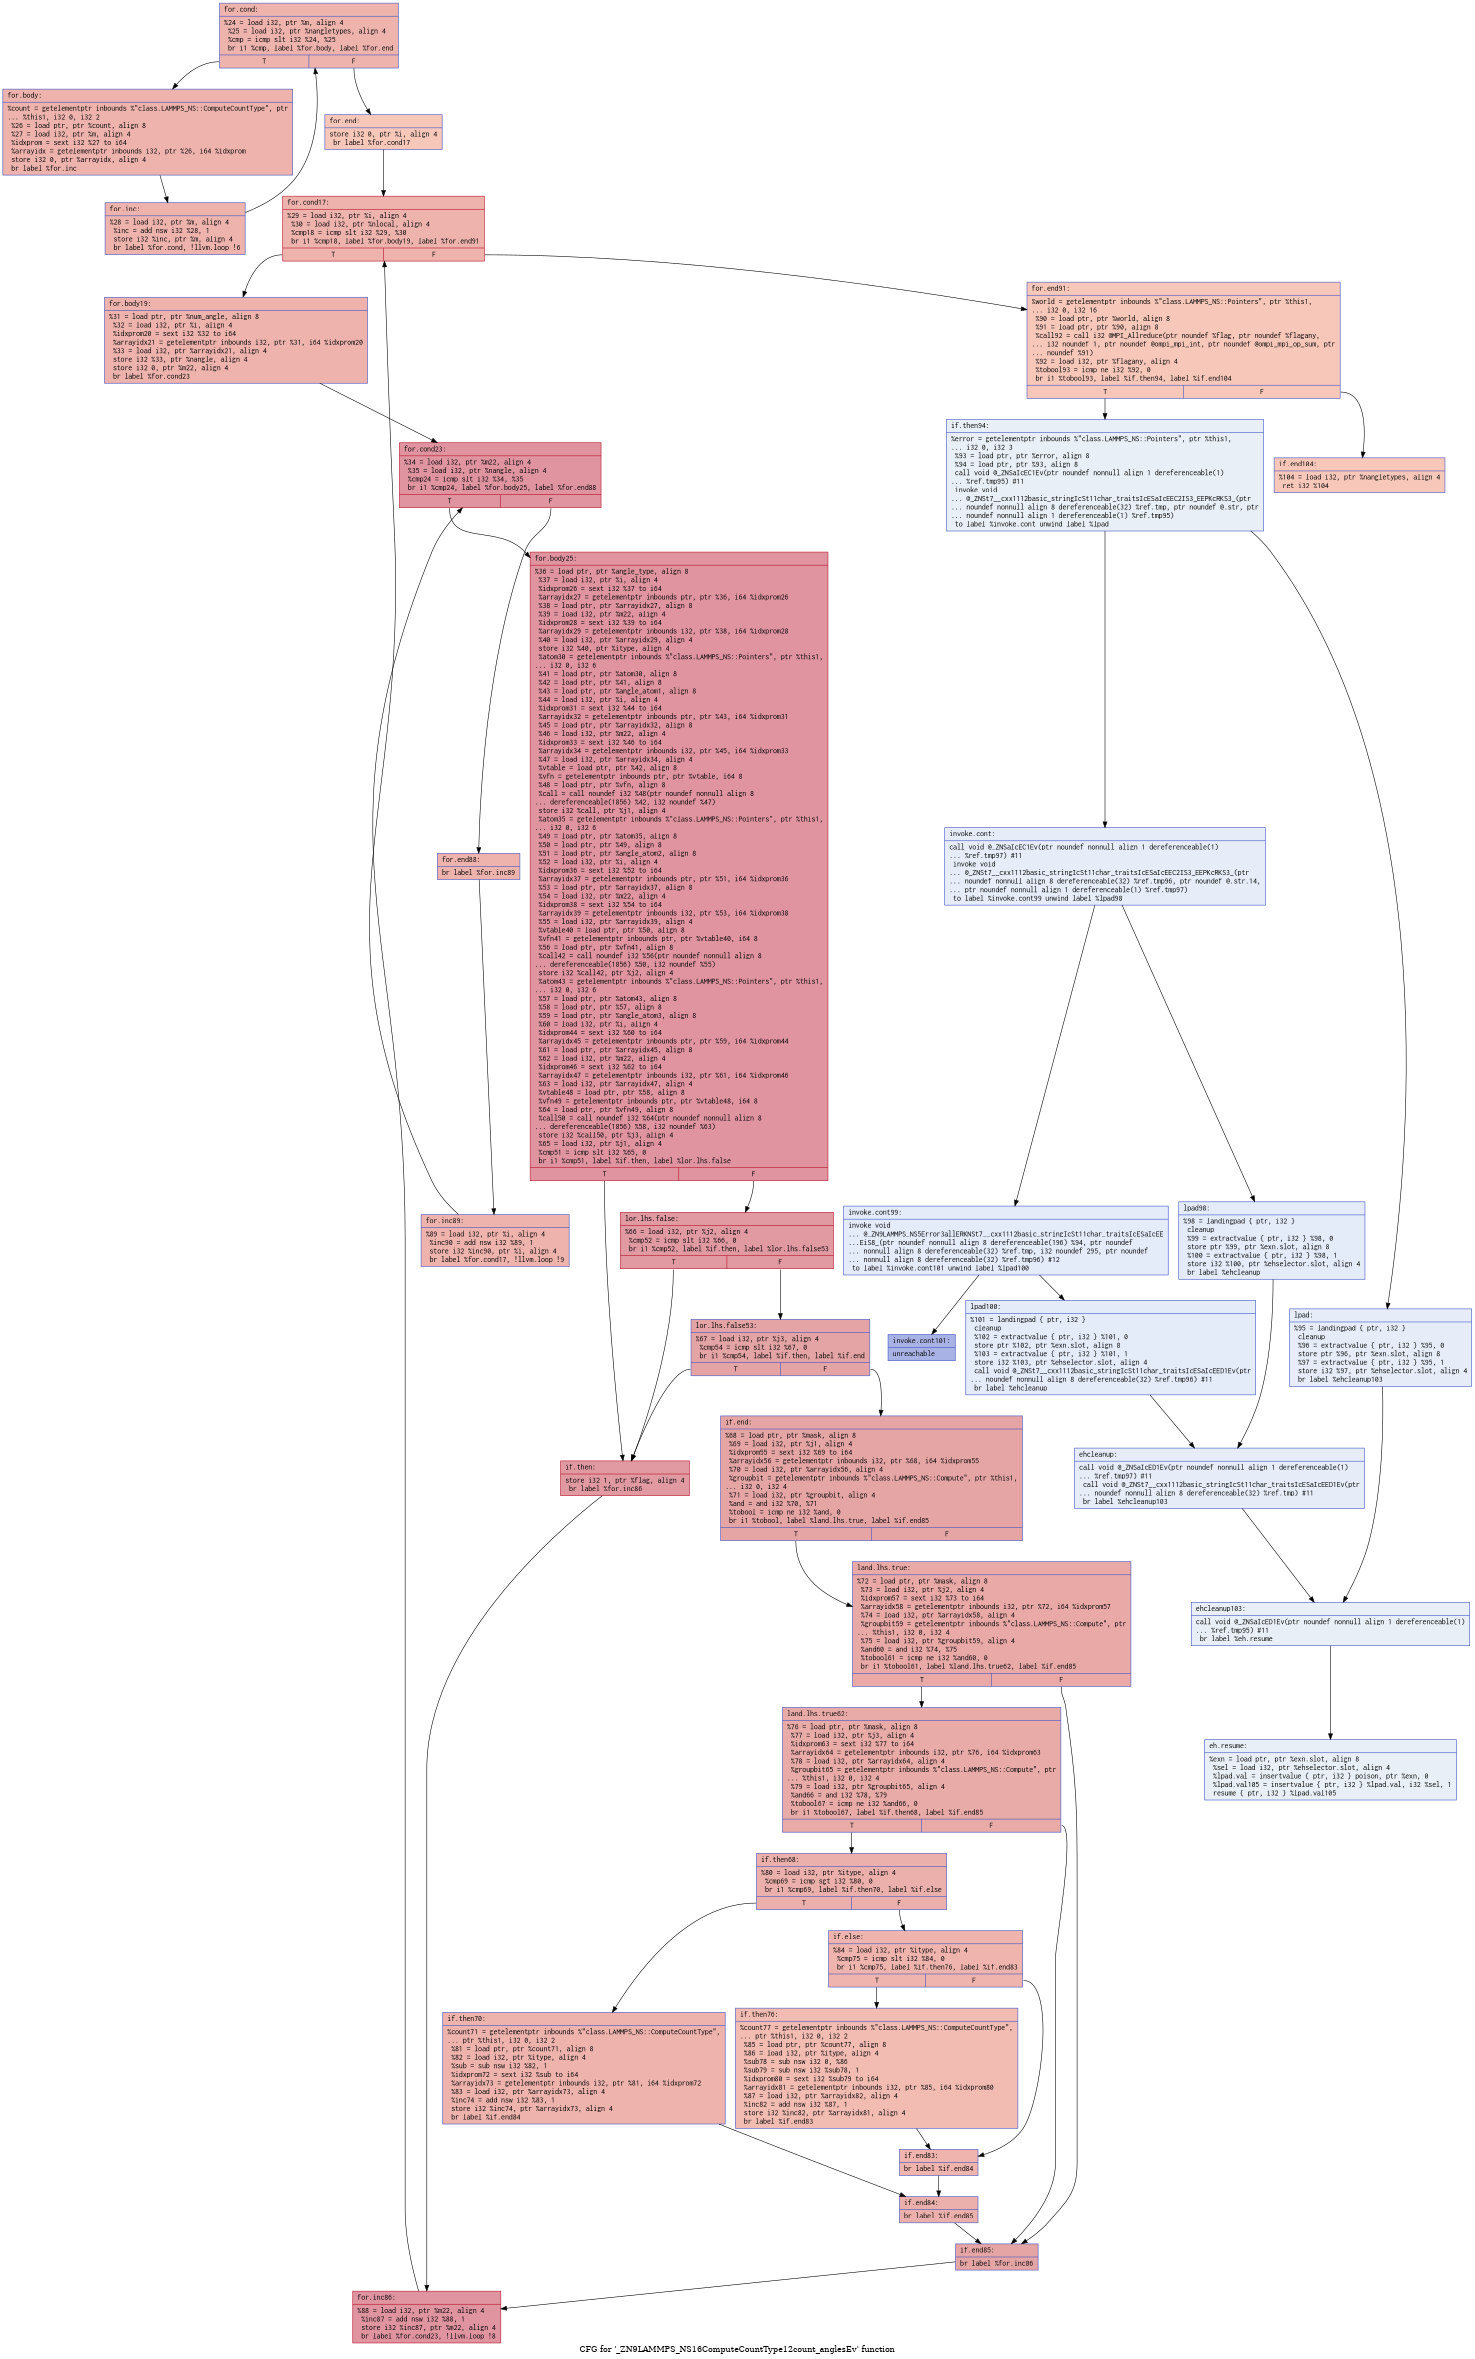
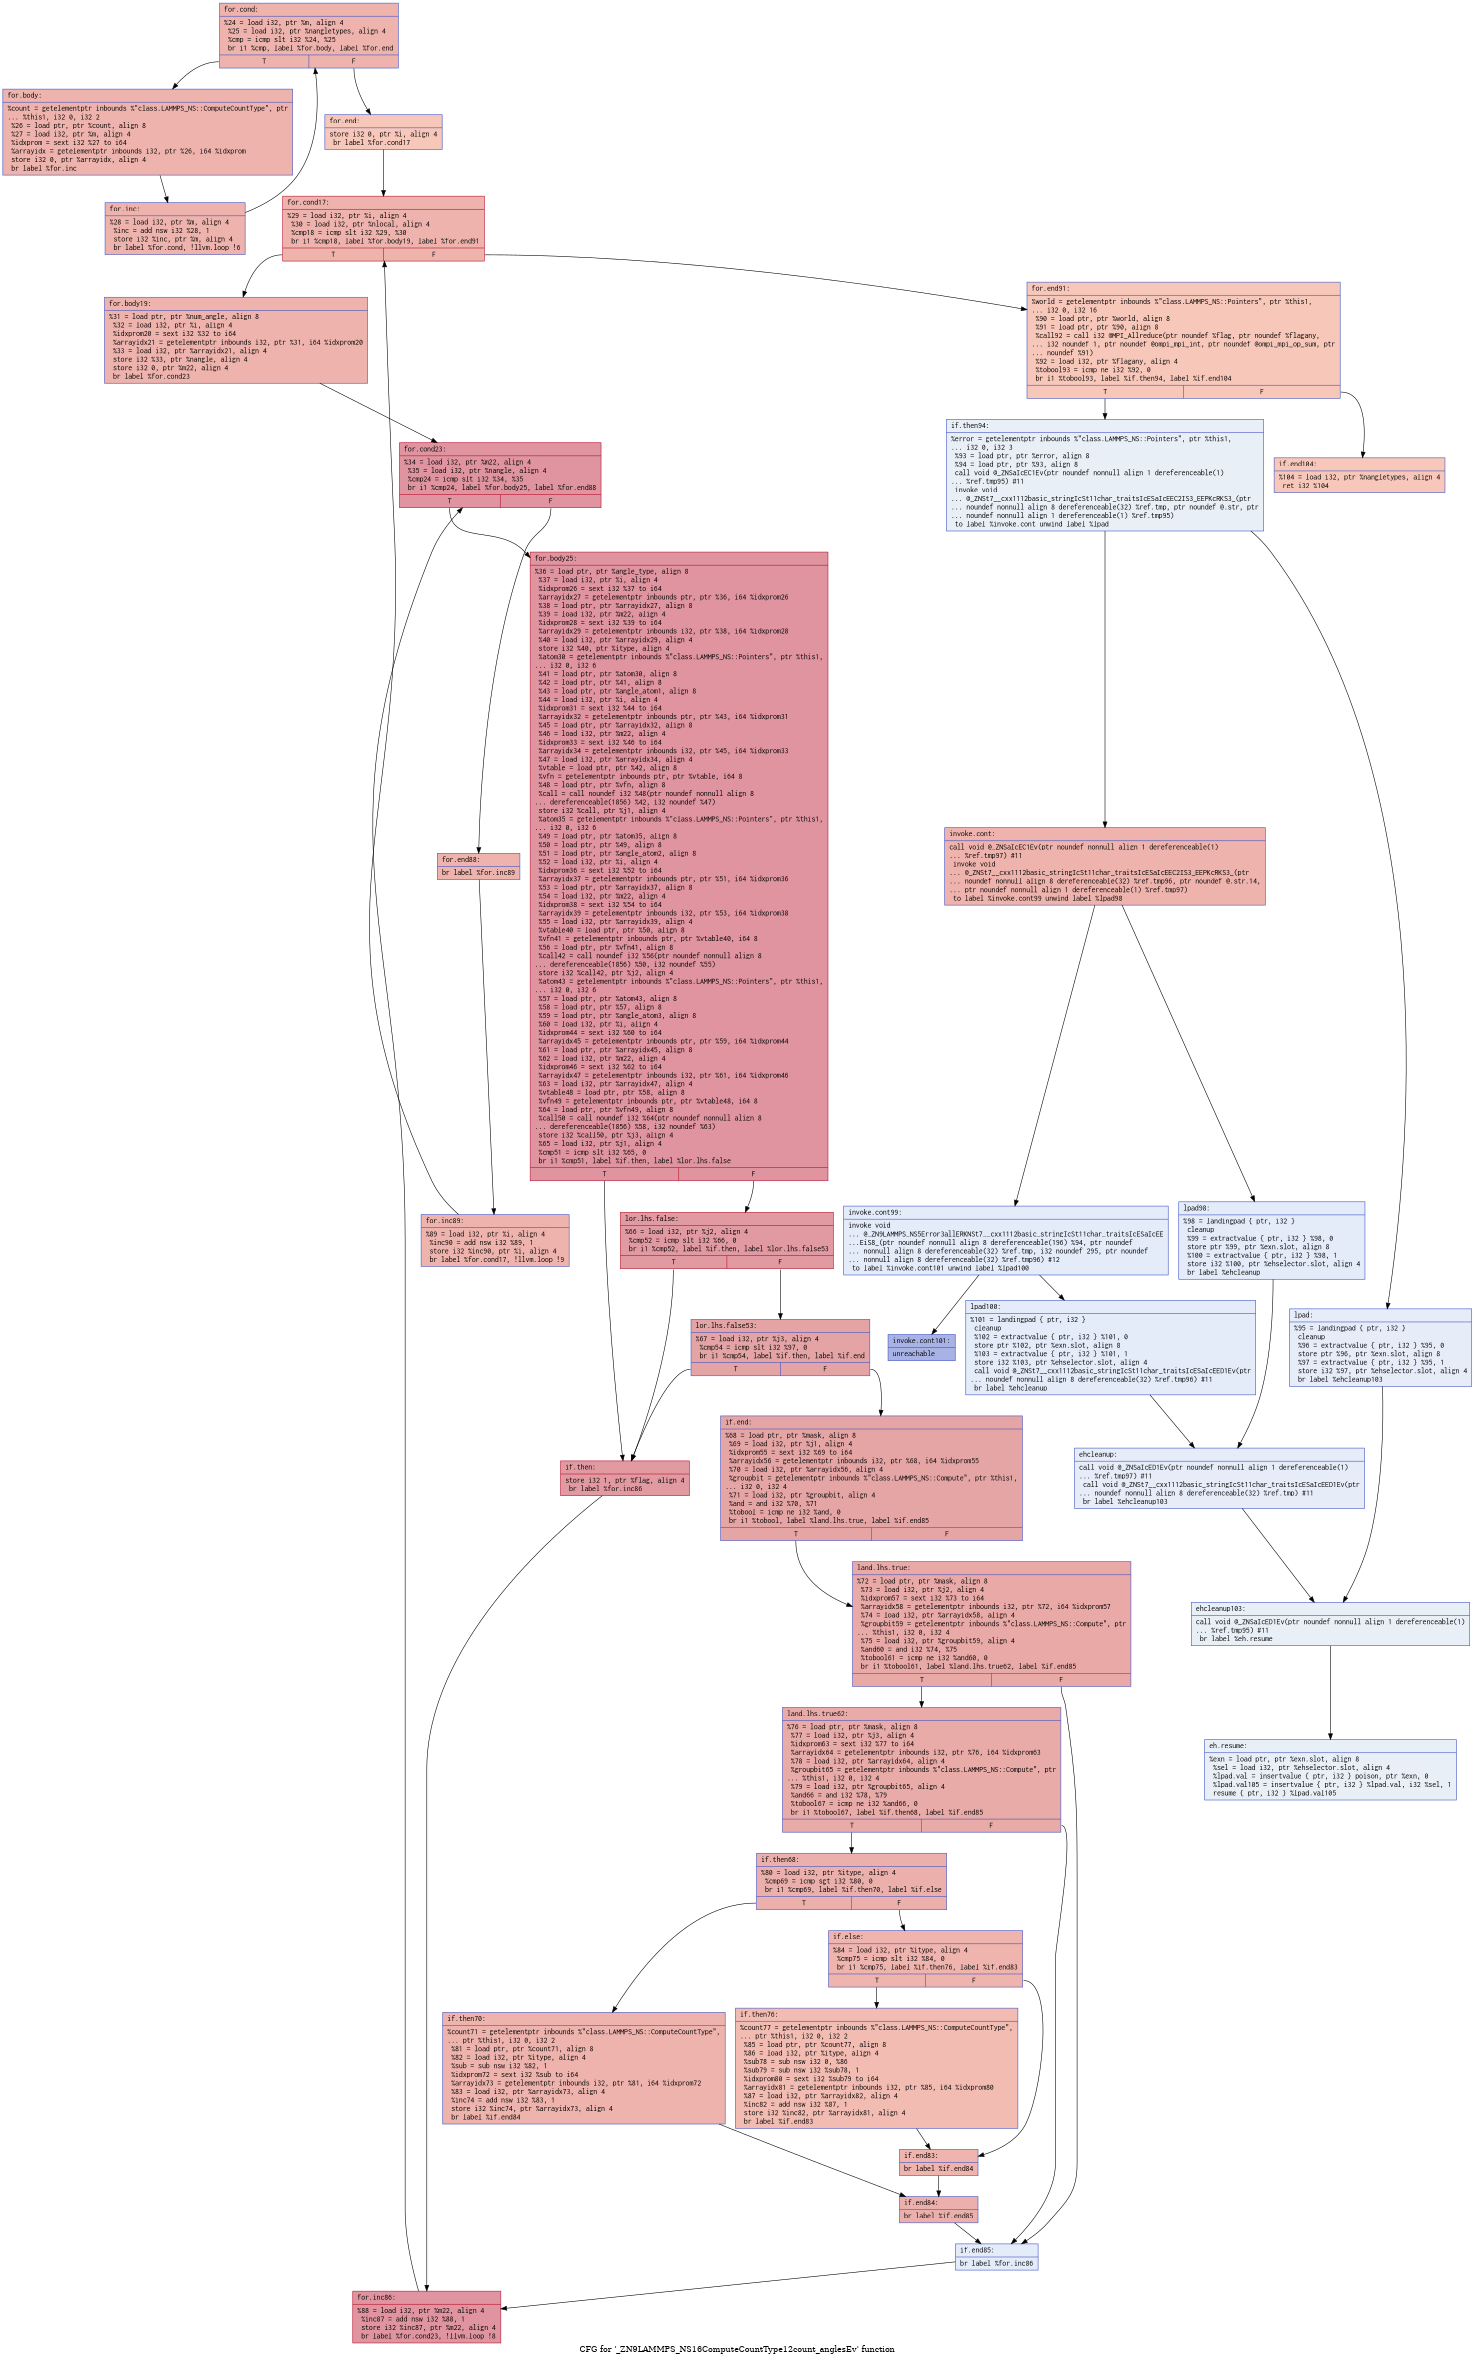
node "invoke.cont:": fillcolor #c7d7f070 -> #d6524470
node "lor.lhs.false53:": text "%cmp54 = icmp slt i32 %67, 0" -> "%cmp54 = icmp slt i32 %97, 0"
node "if.end85:": fillcolor #c5333470 -> #c1d4f470
